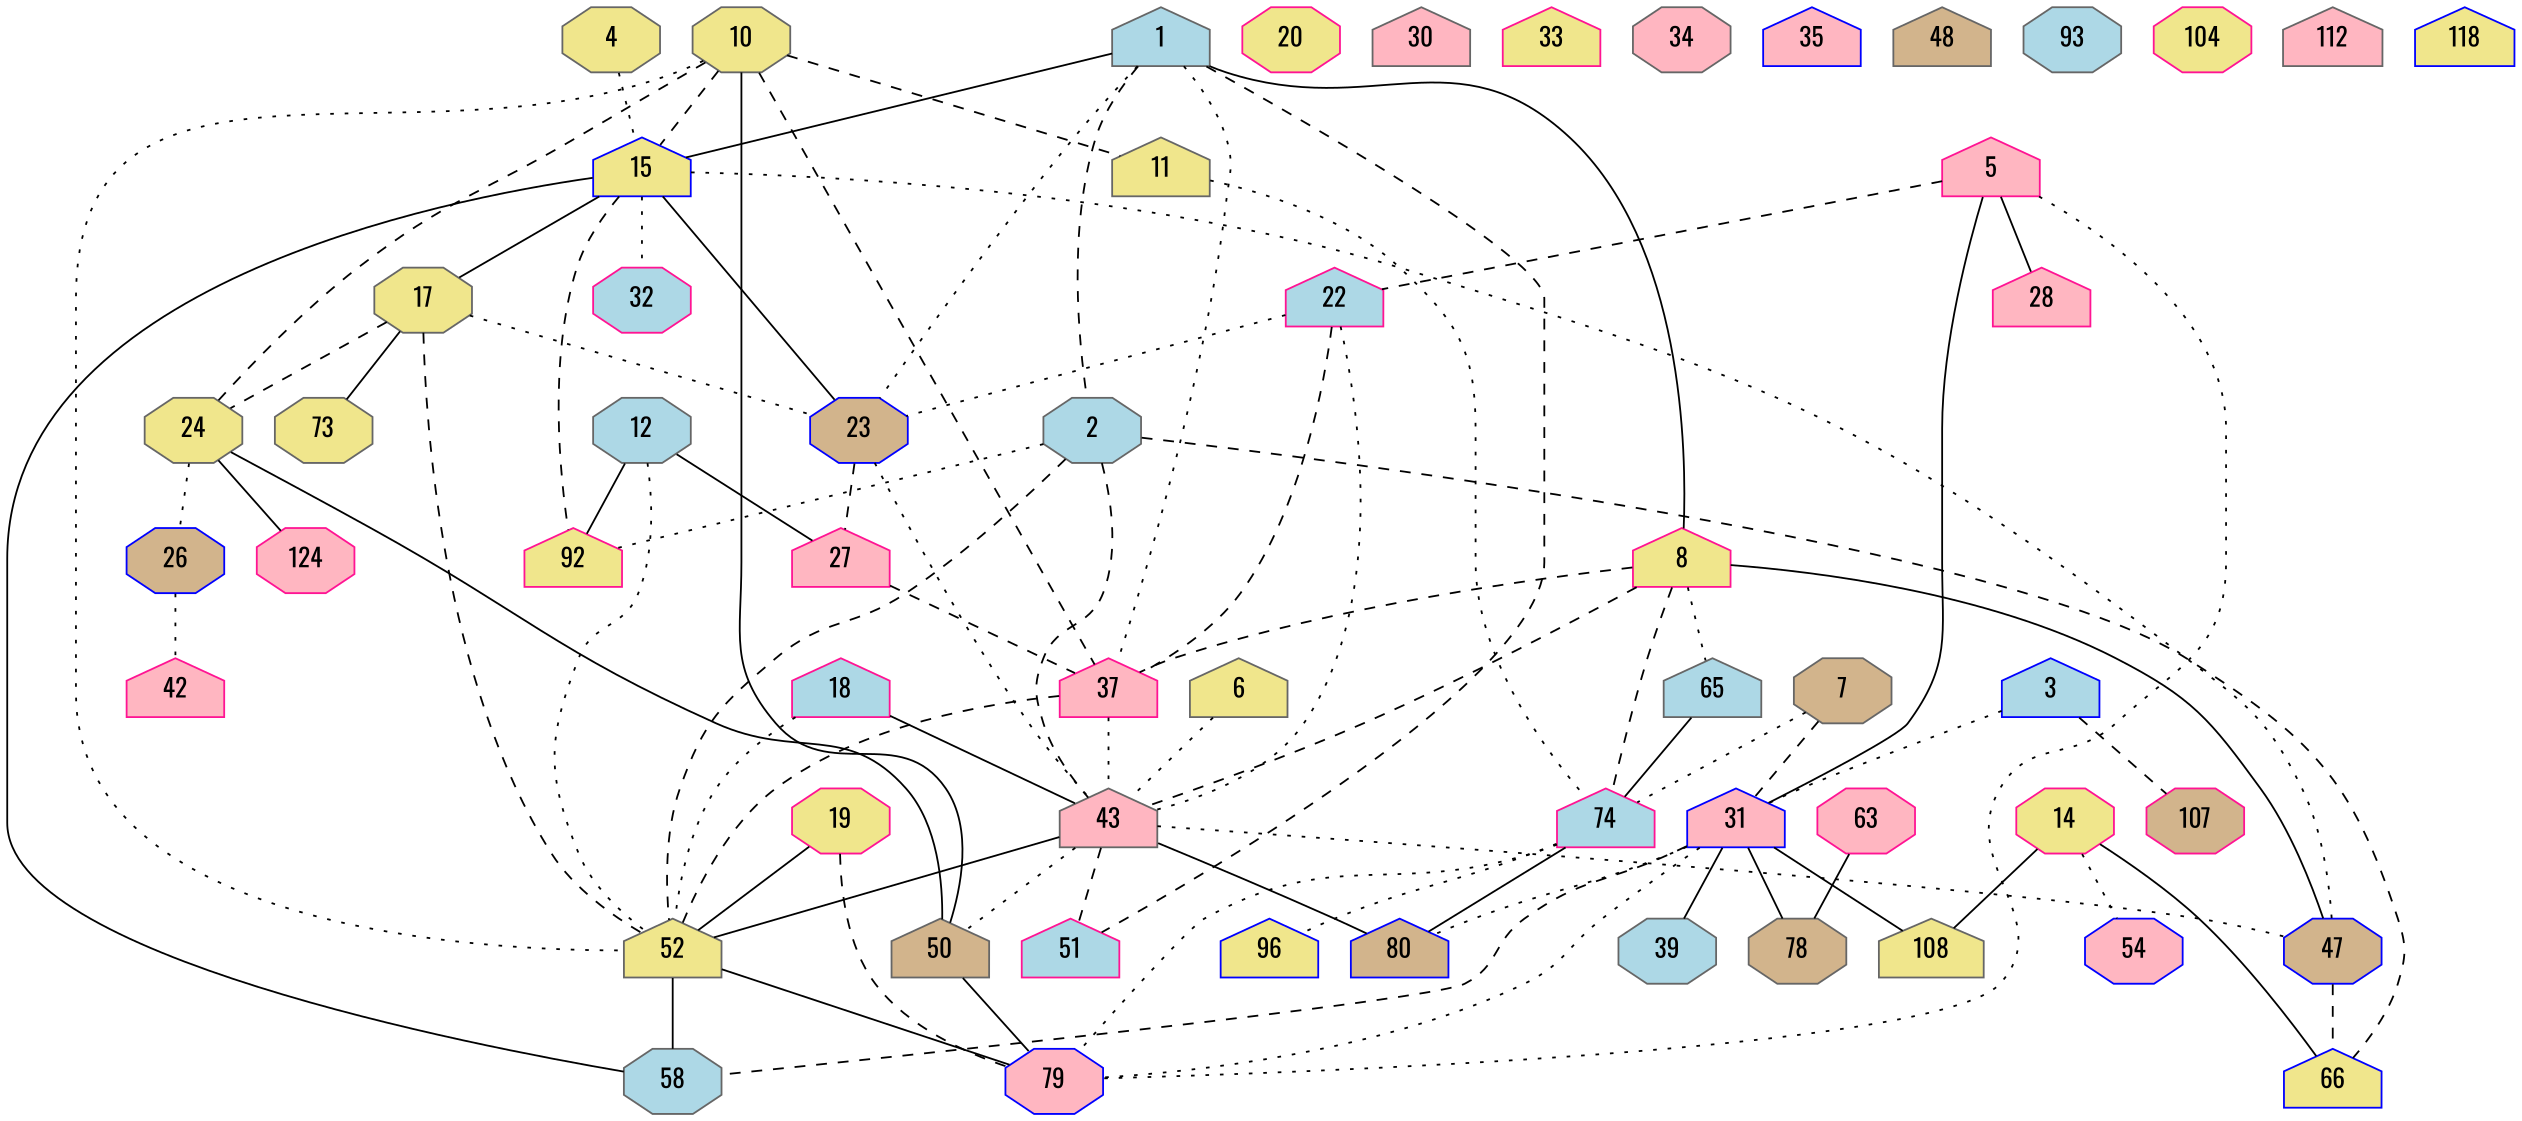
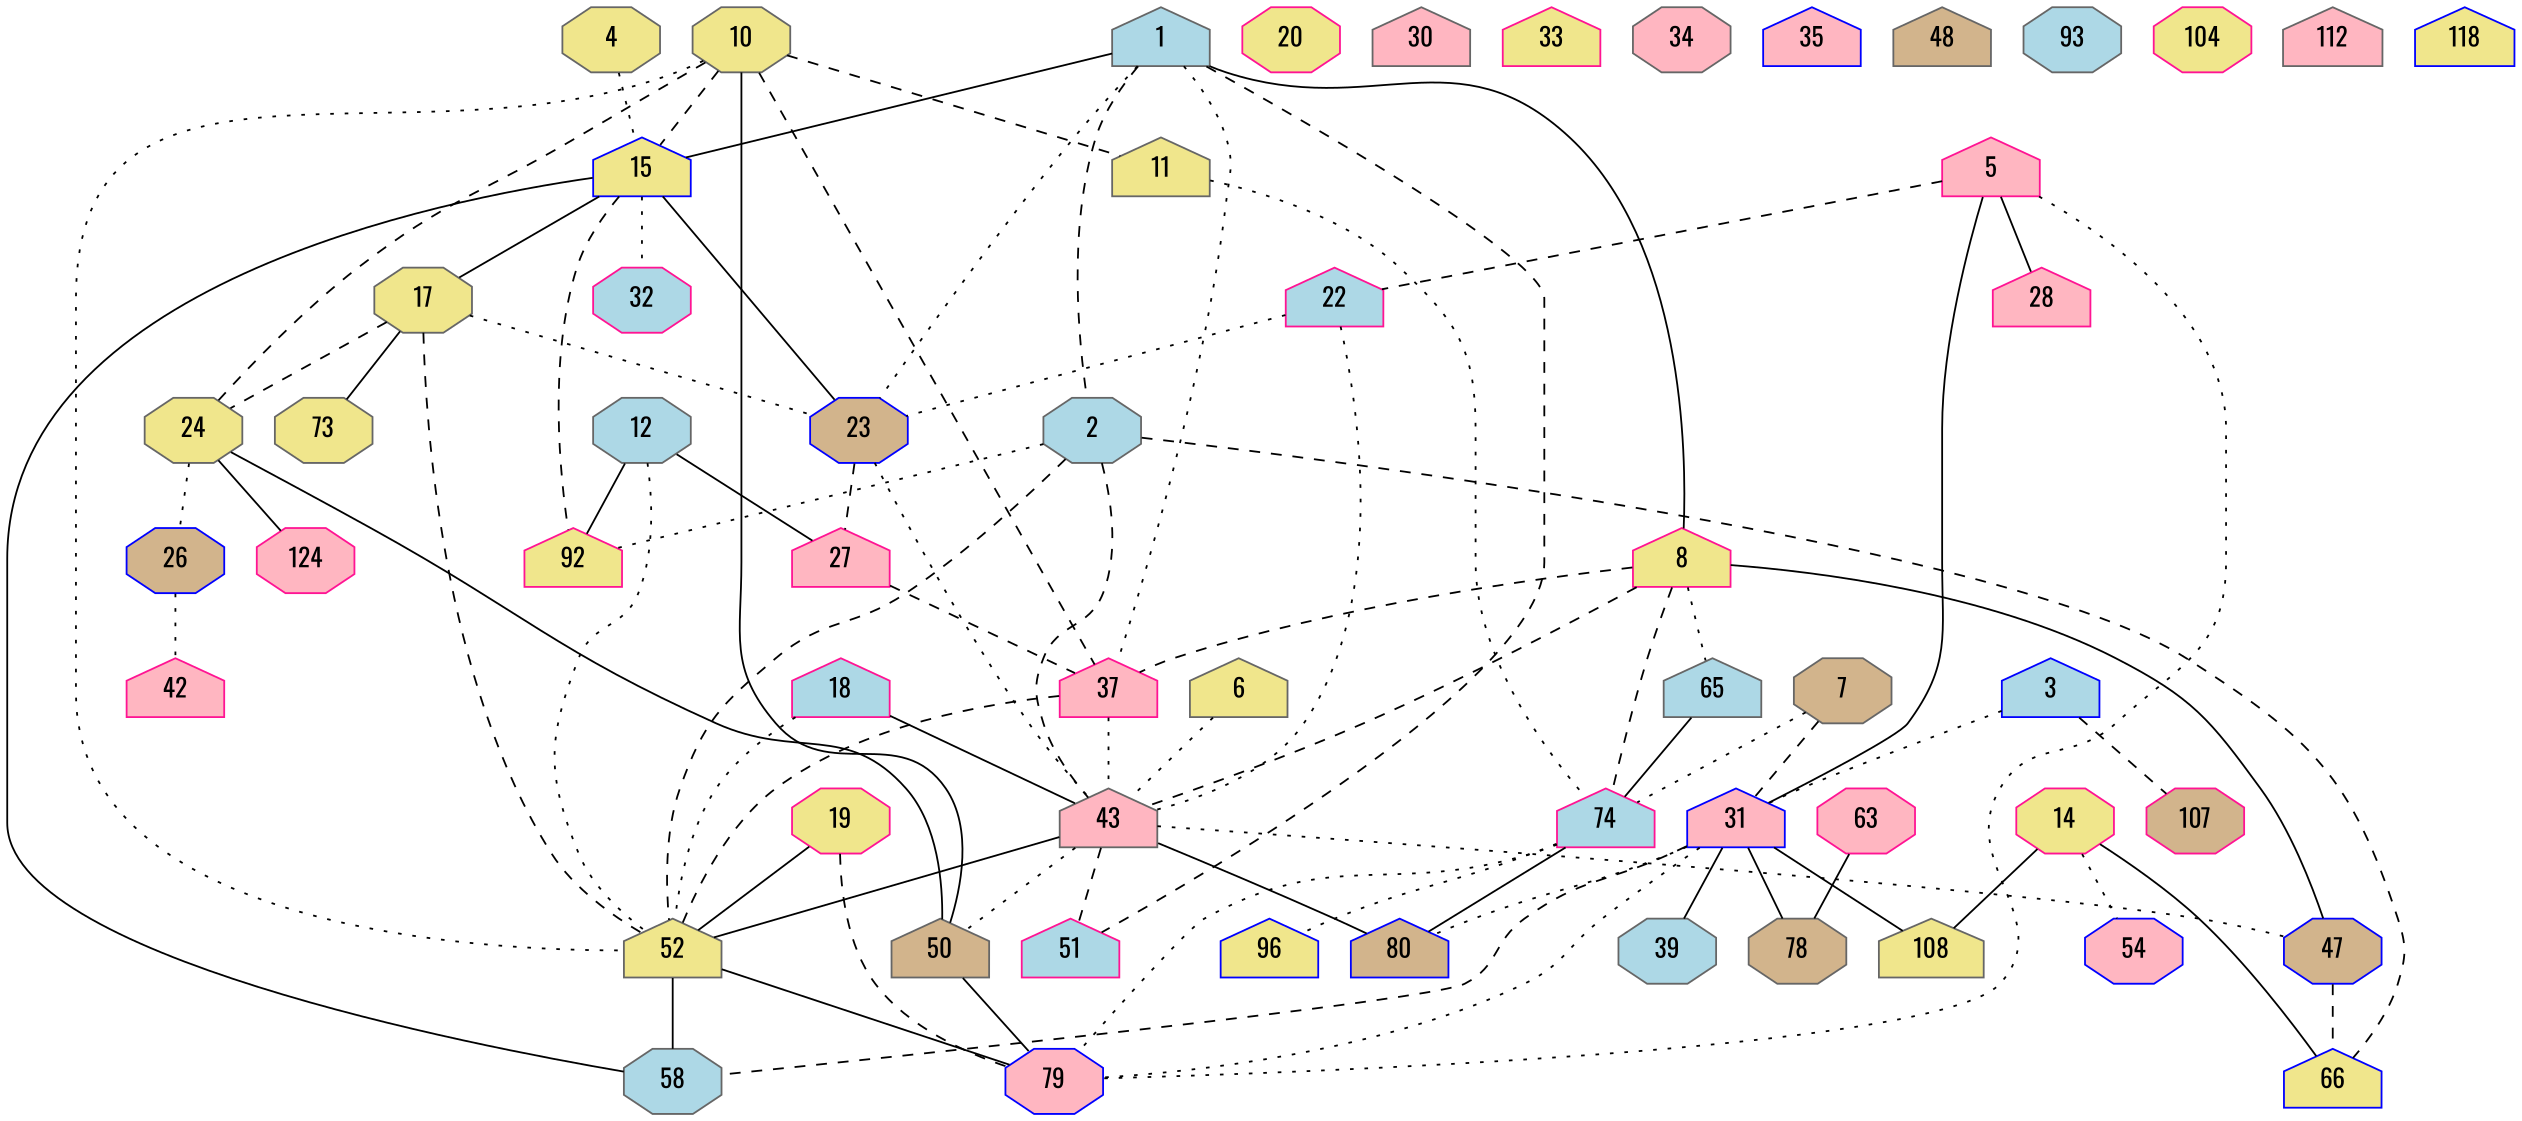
edge "15" -- "47": removed
edge "22" -- "37": removed
